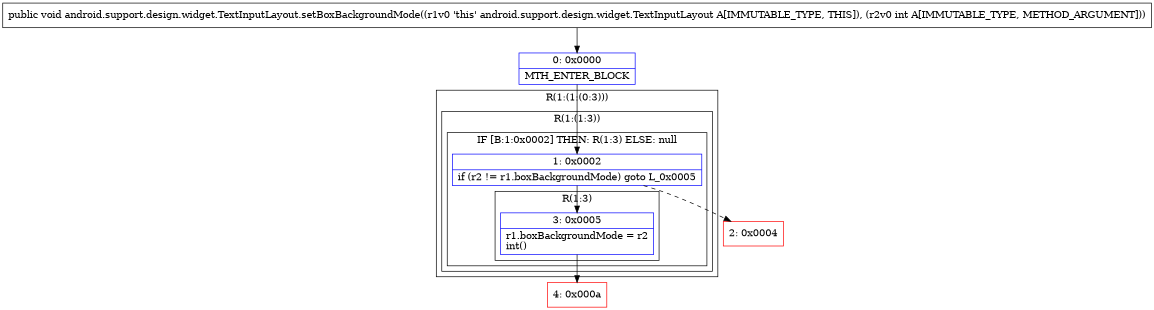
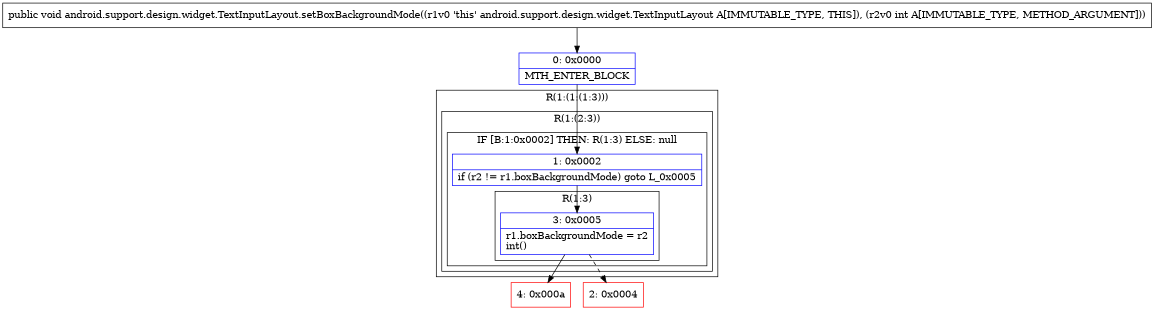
cluster "R(1:(1:(0:3)))": label "R(1:(1:(0:3)))" -> "R(1:(1:(1:3)))"
cluster "R(1:(1:3))": label "R(1:(1:3))" -> "R(1:(2:3))"
edge "1: 0x0002" -> "2: 0x0004": now "3: 0x0005" -> "2: 0x0004"
